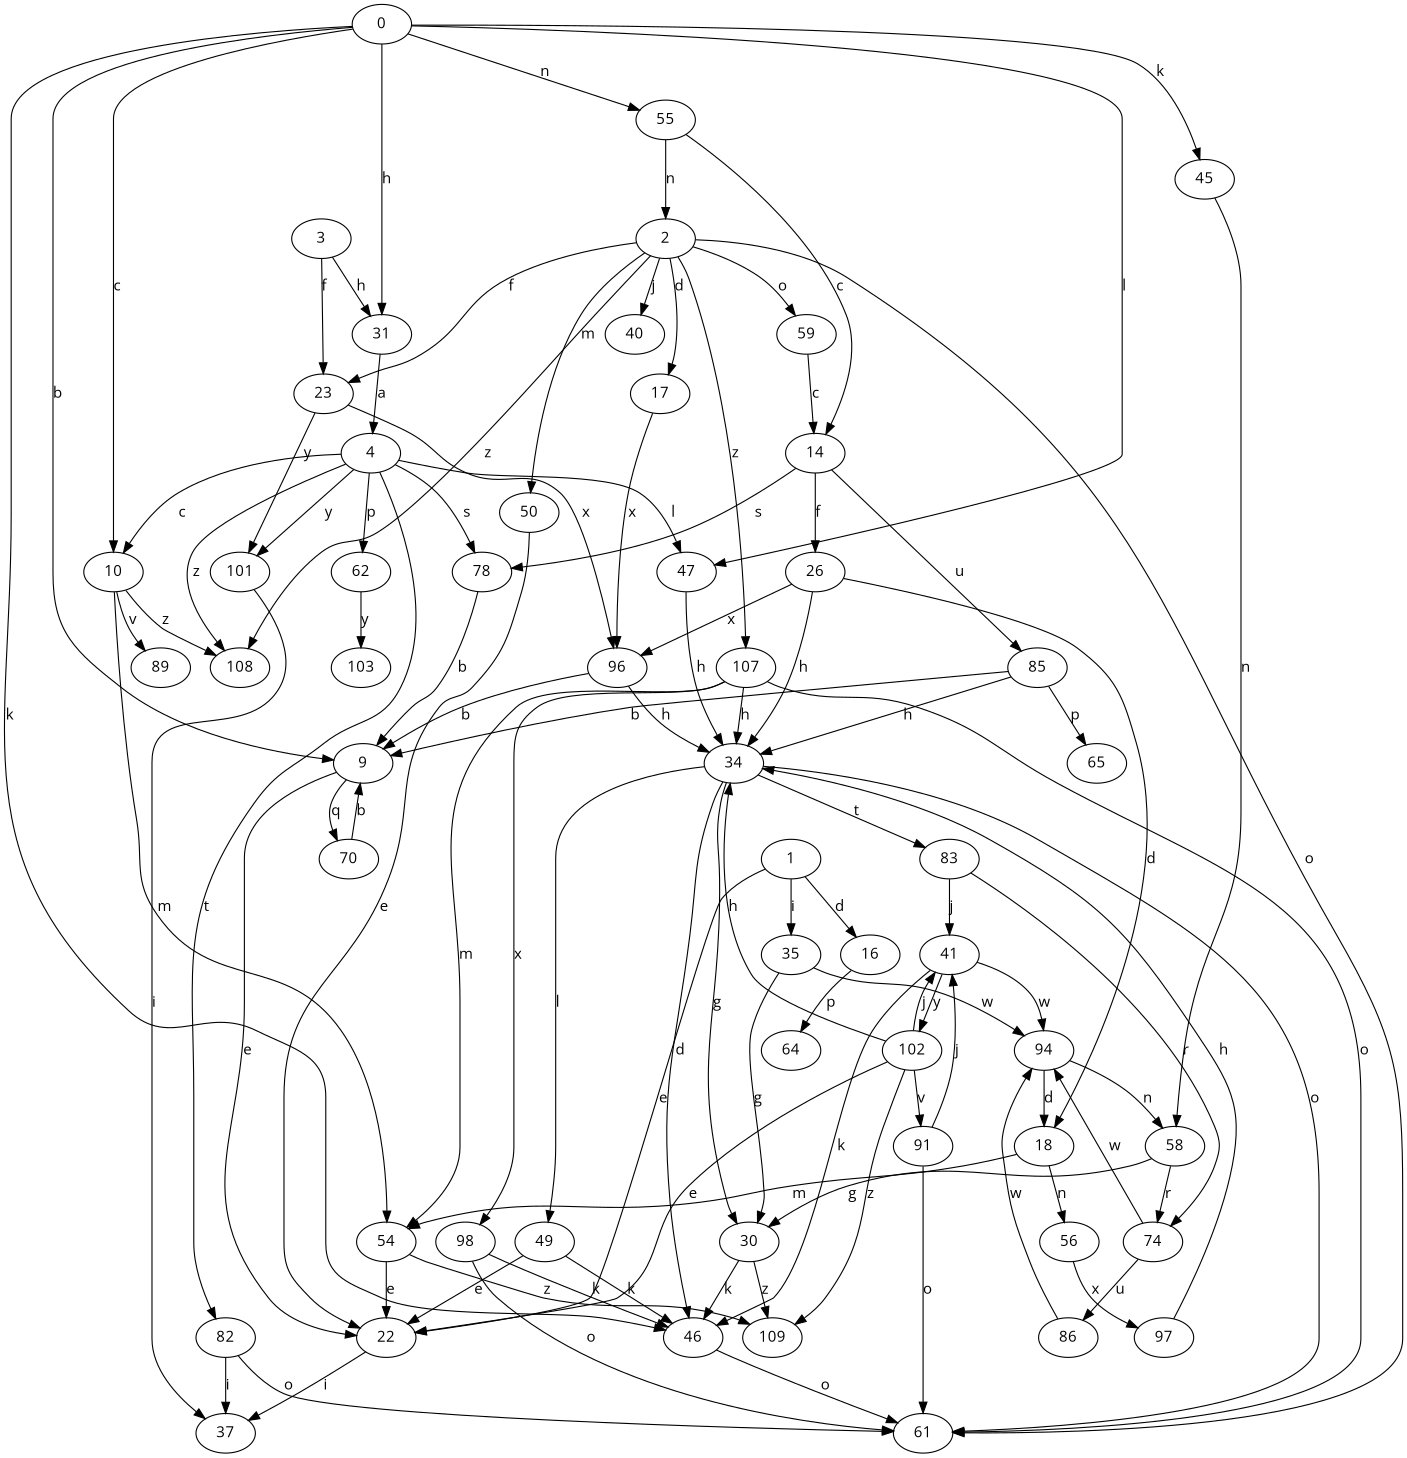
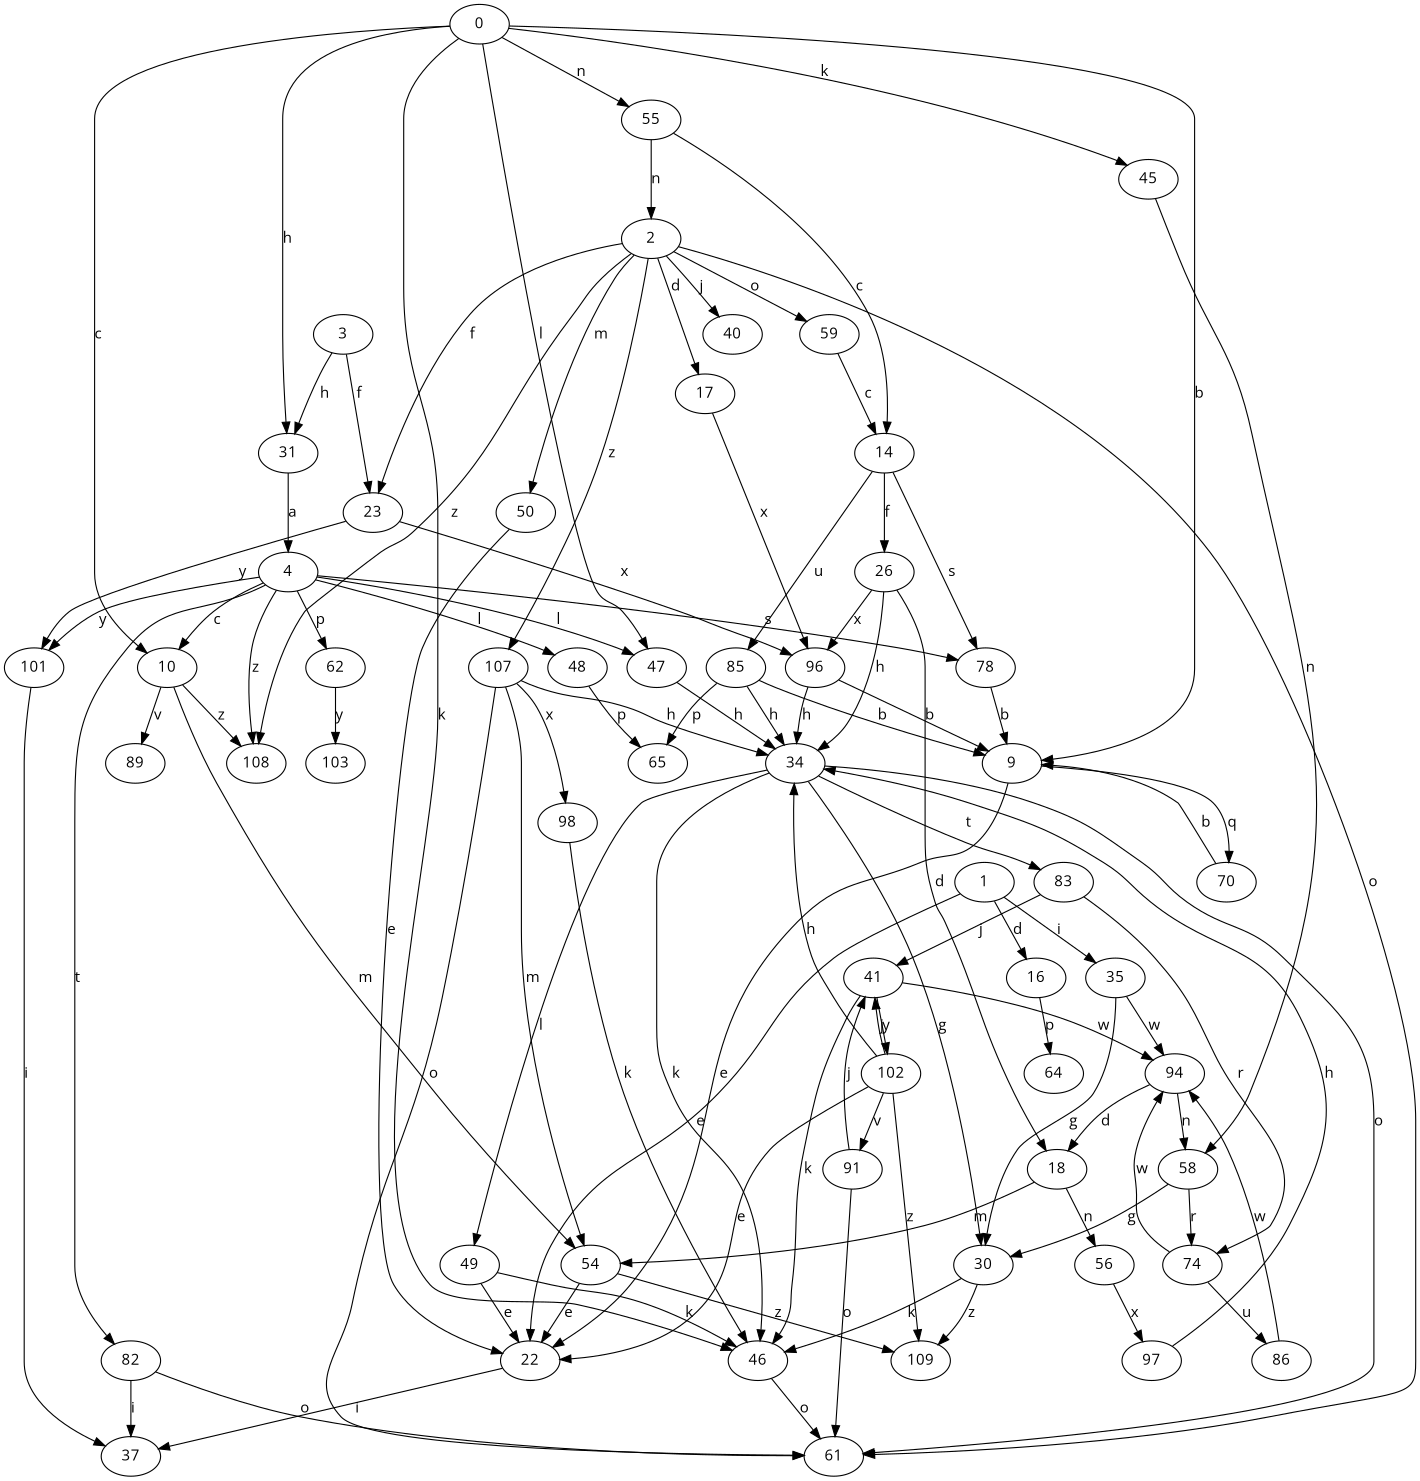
node "48": added
edge "34" -> "46": label "d" -> "k"
edge "98" -> "61": removed, label "o"
